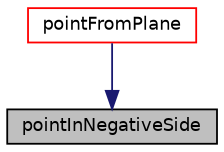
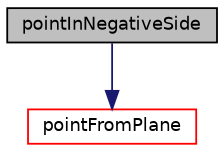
edge "pointFromPlane" -> "pointInNegativeSide": reversed
